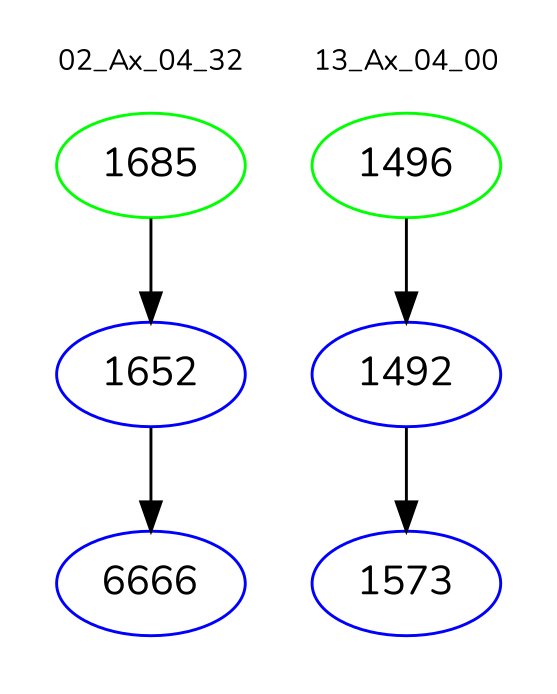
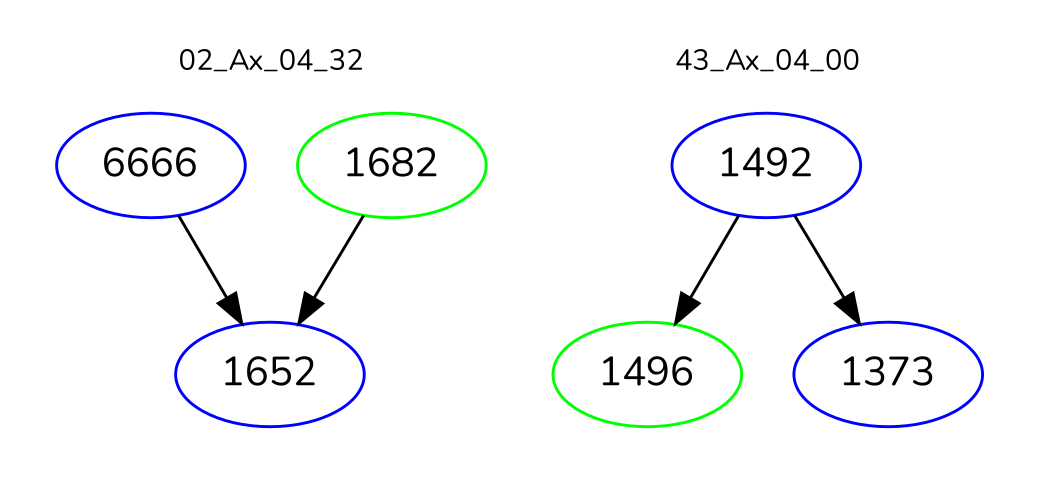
cluster "13_Ax_04_00": label "13_Ax_04_00" -> "43_Ax_04_00"
node "1685": label "1685" -> "1682"
edge "1496" -> "1492": reversed
edge "1652" -> "6666": reversed
node "1573": label "1573" -> "1373"
